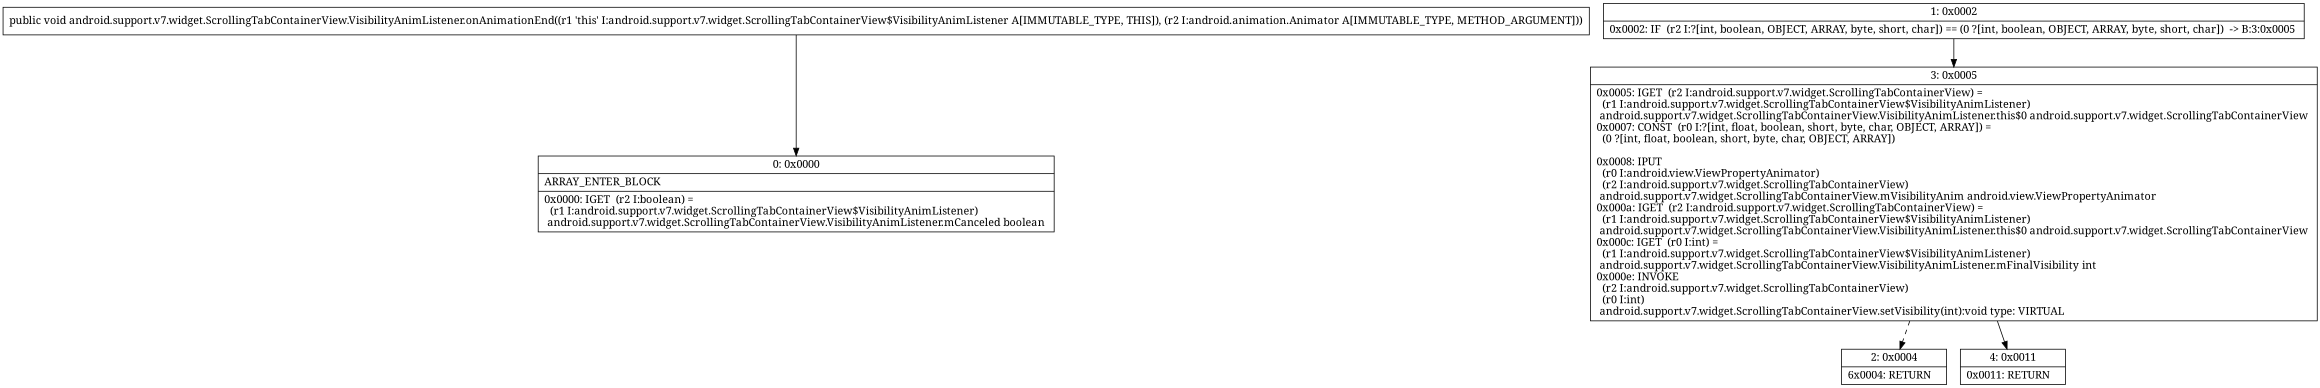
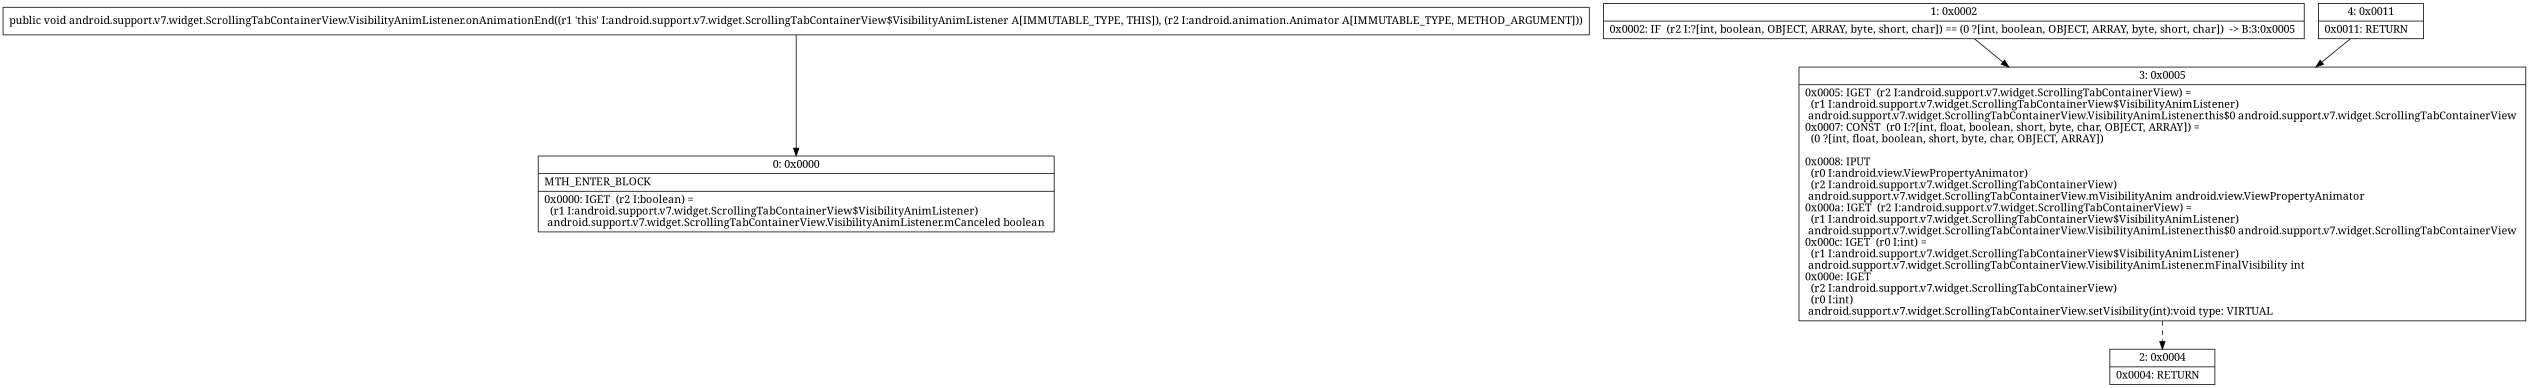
node "0: 0x0000": text "ARRAY_ENTER_BLOCK" -> "MTH_ENTER_BLOCK"
node "3: 0x0005": text "0x000e: INVOKE" -> "0x000e: IGET"
edge "3: 0x0005" -> "4: 0x0011": reversed
node "2: 0x0004": text "6x0004: RETURN" -> "0x0004: RETURN"
